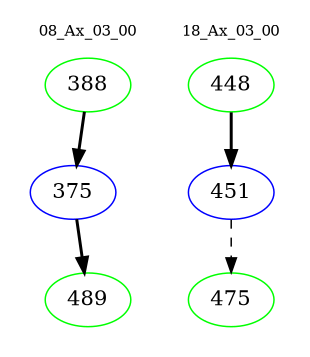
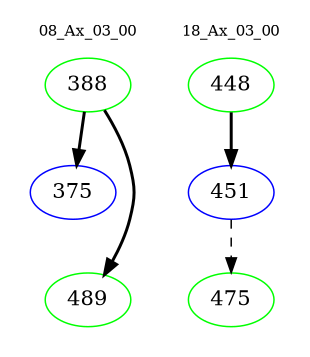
edge "375" -> "489": now "388" -> "489"
